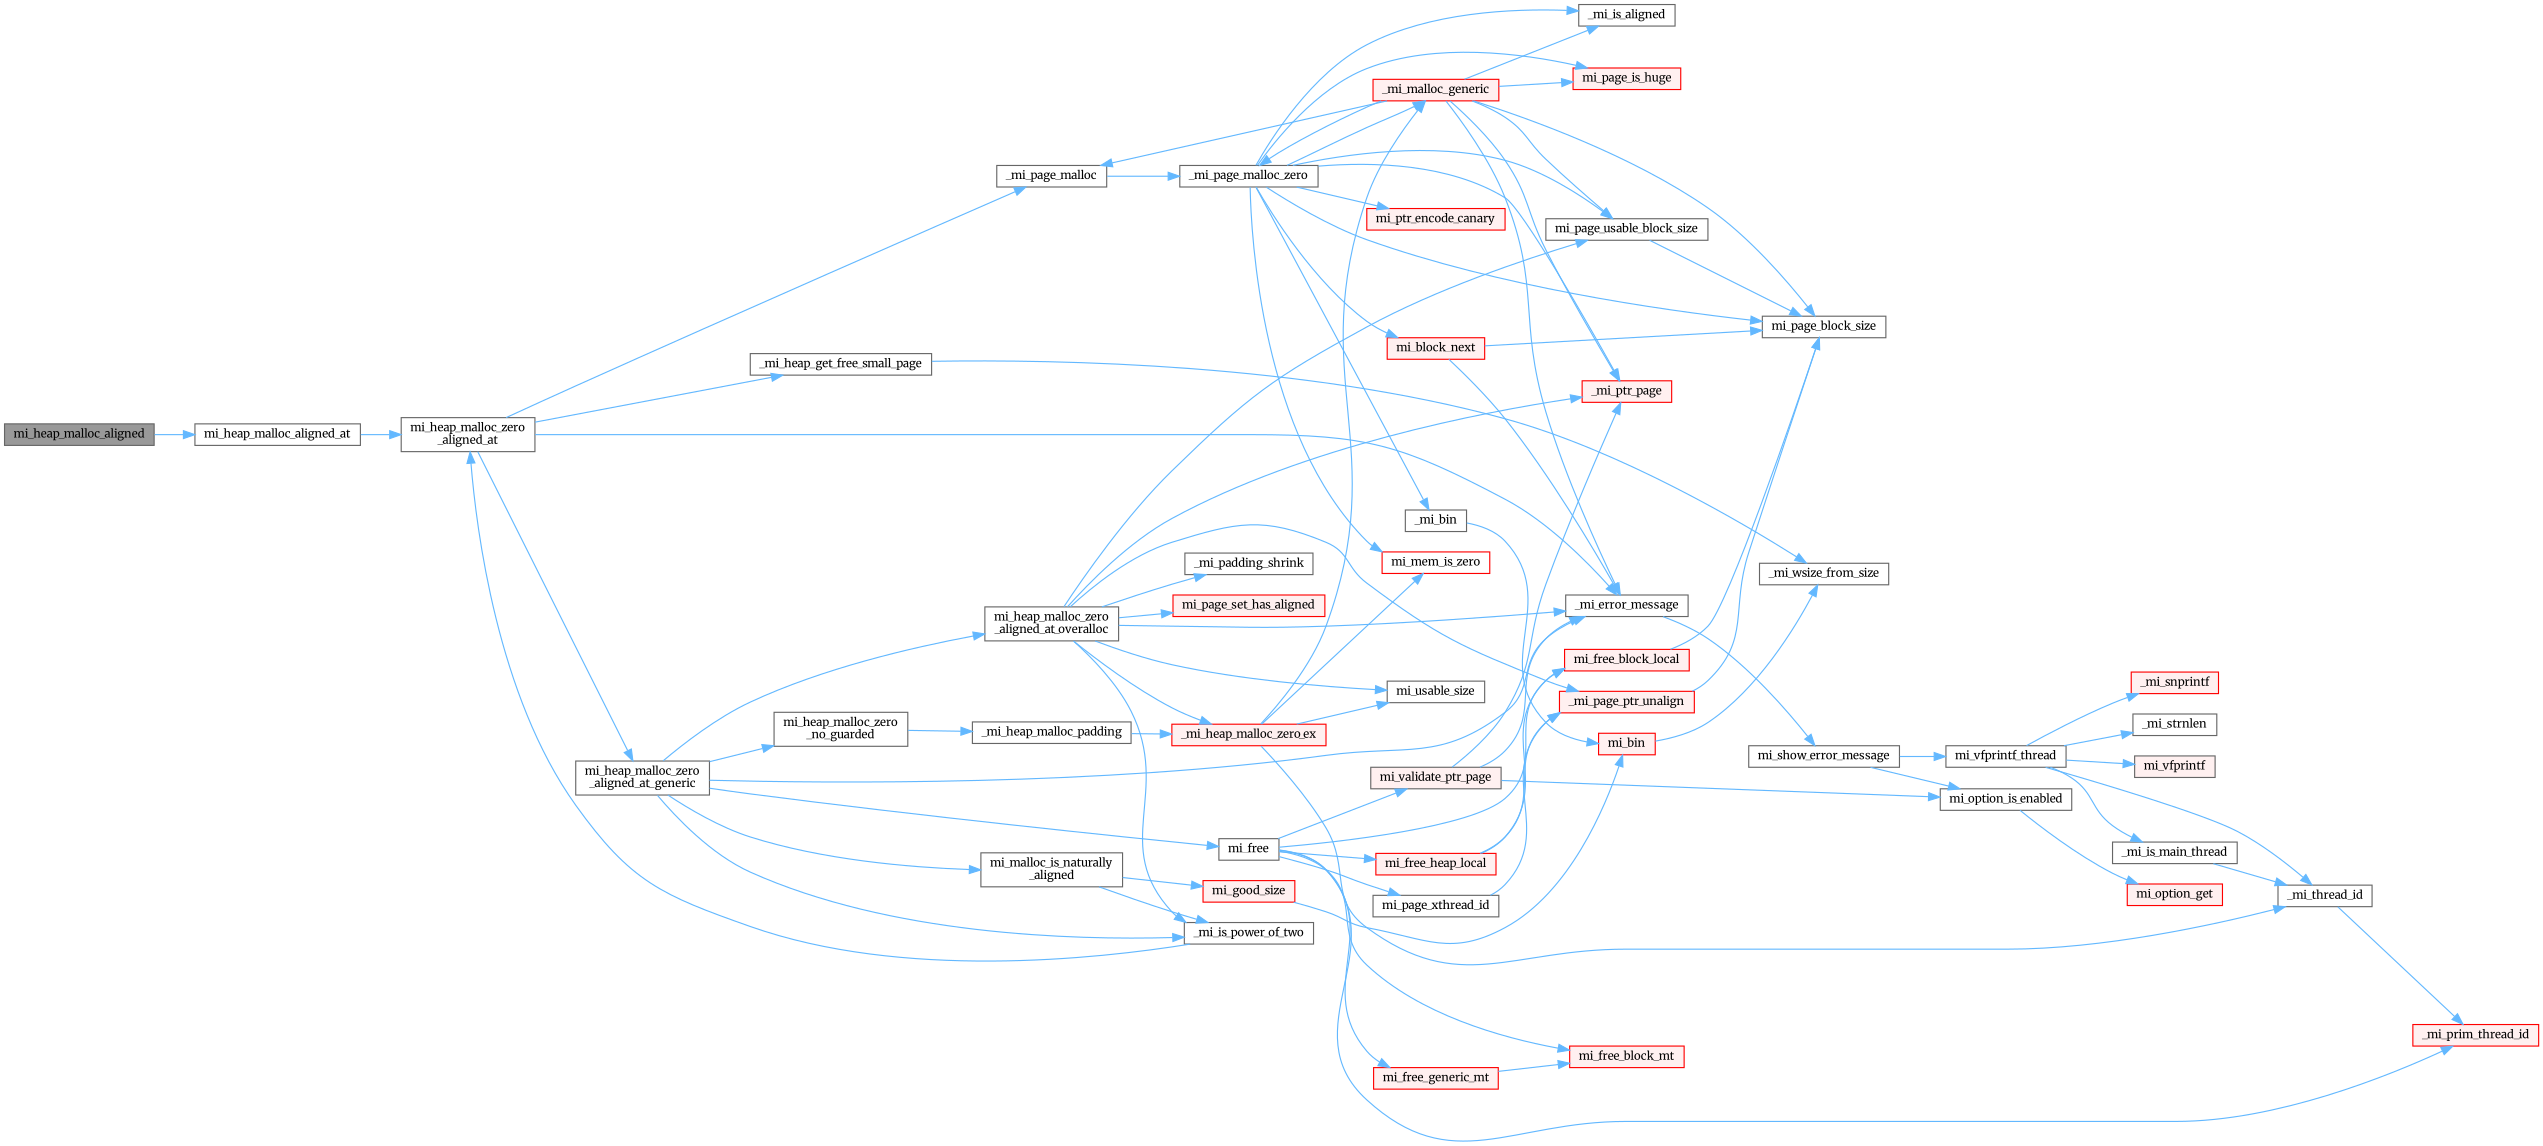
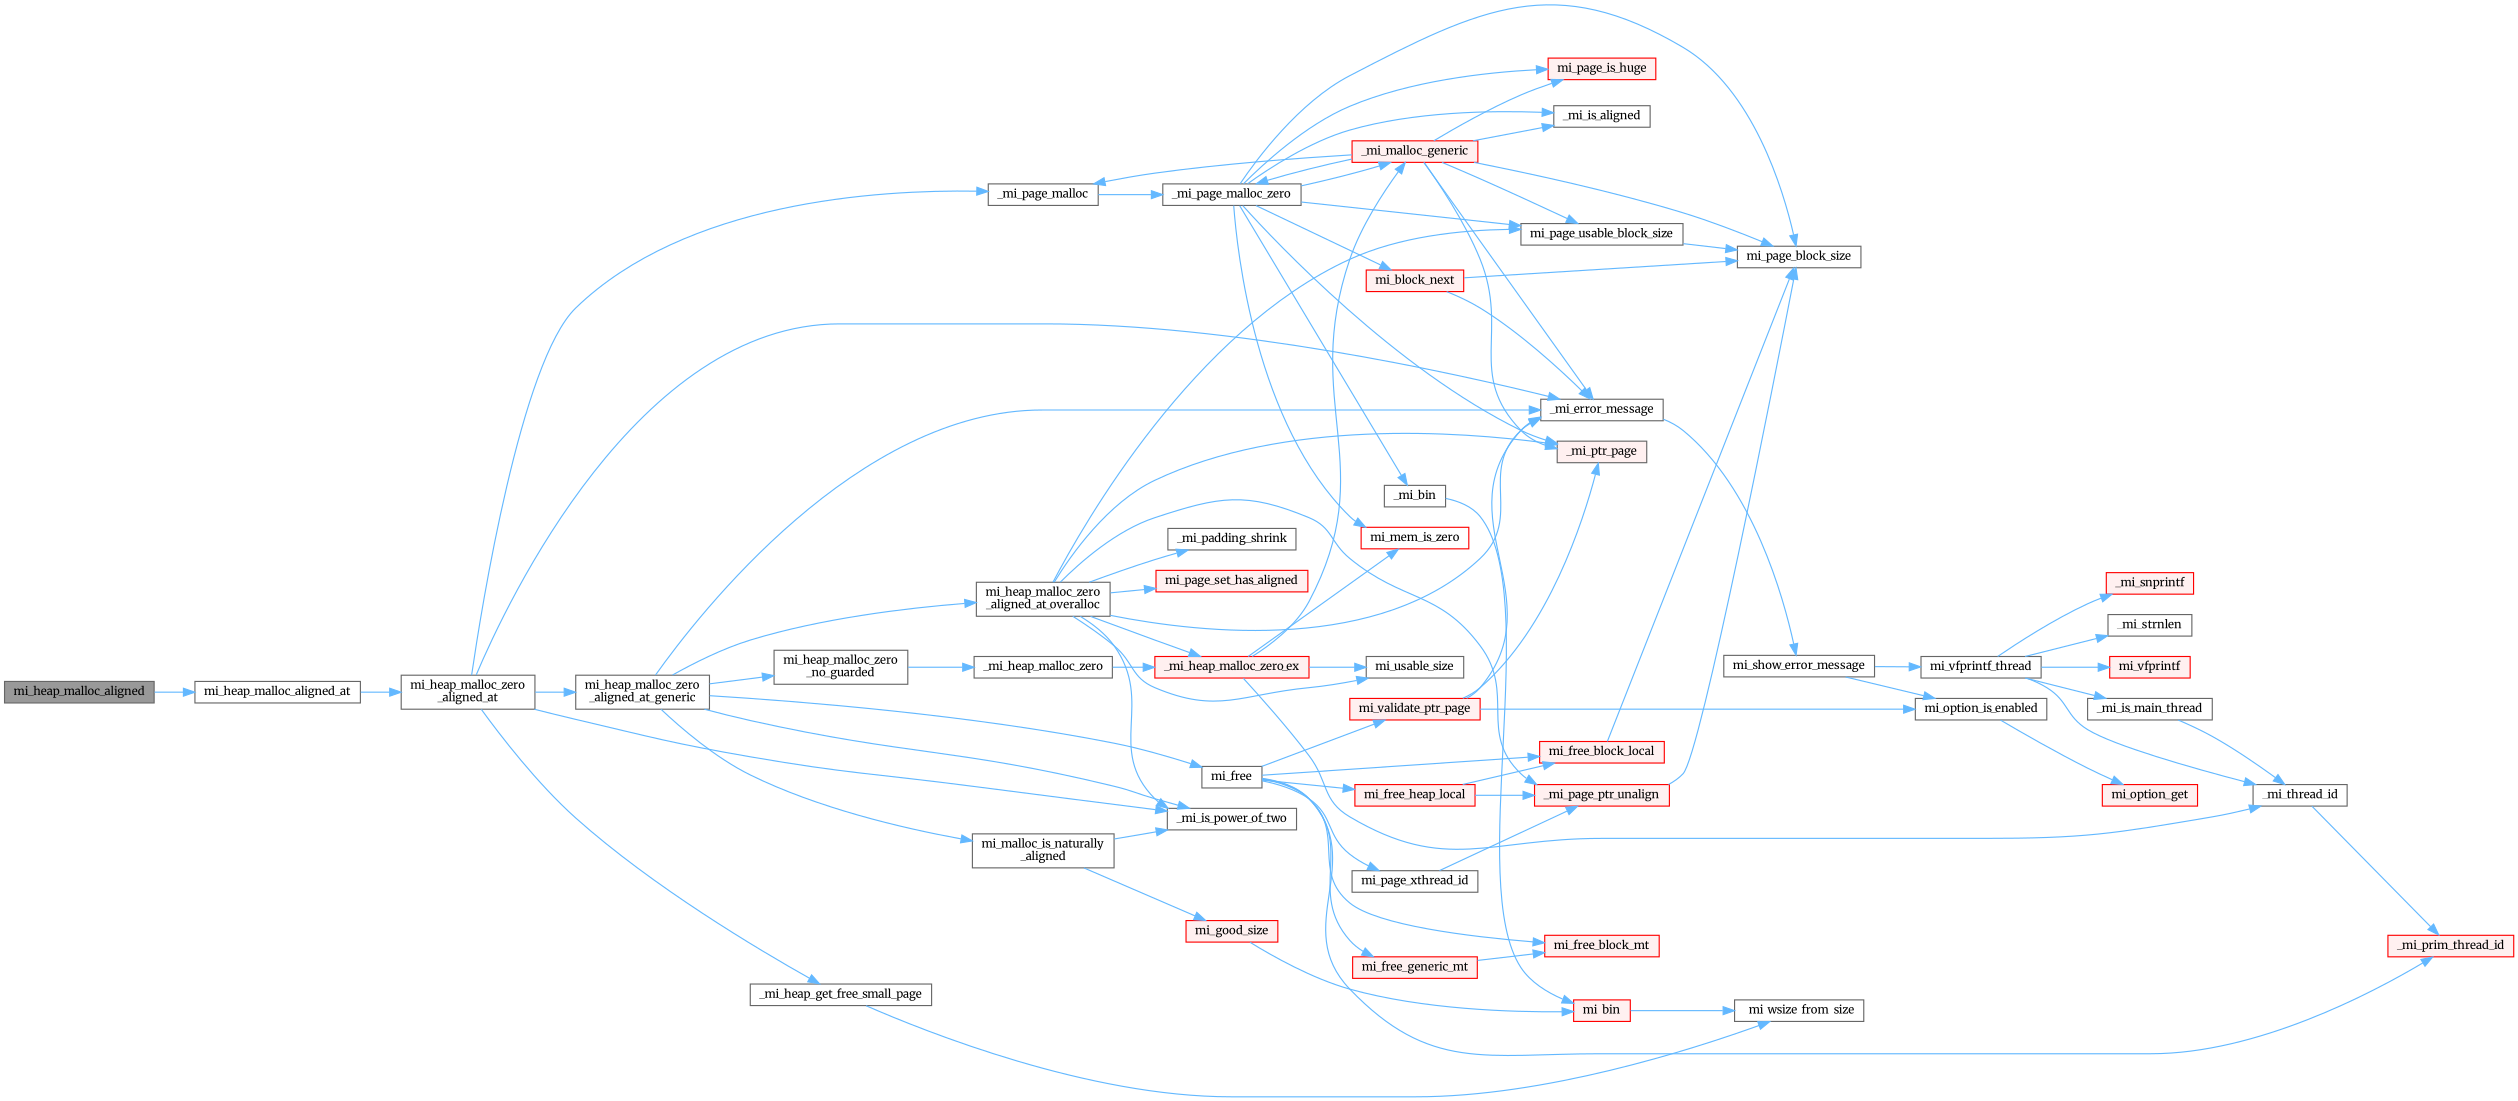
node "mi_ptr_encode_canary": removed
node "_mi_ptr_page": color red -> grey40
node "_mi_heap_malloc_padding": label "_mi_heap_malloc_padding" -> "_mi_heap_malloc_zero"
node "mi_vfprintf": color grey40 -> red
node "mi_validate_ptr_page": color grey40 -> red
edge "_mi_is_power_of_two" -> "mi_heap_malloc_zero _aligned_at": reversed
